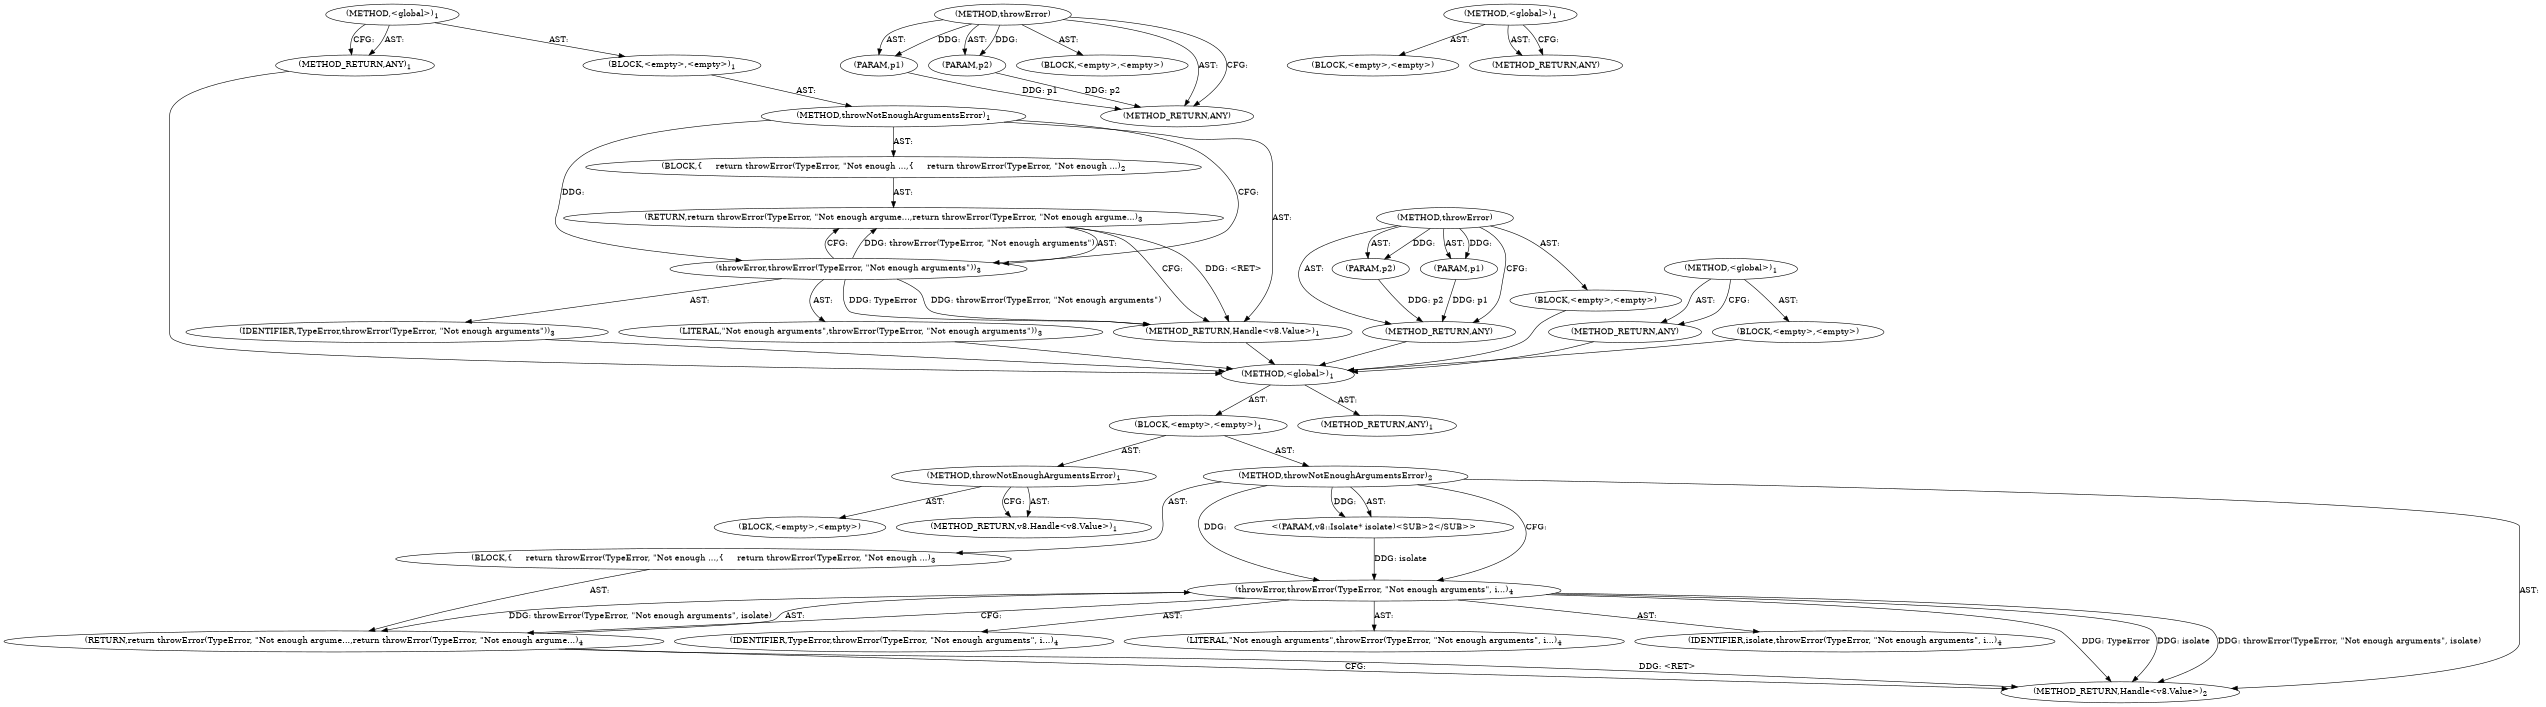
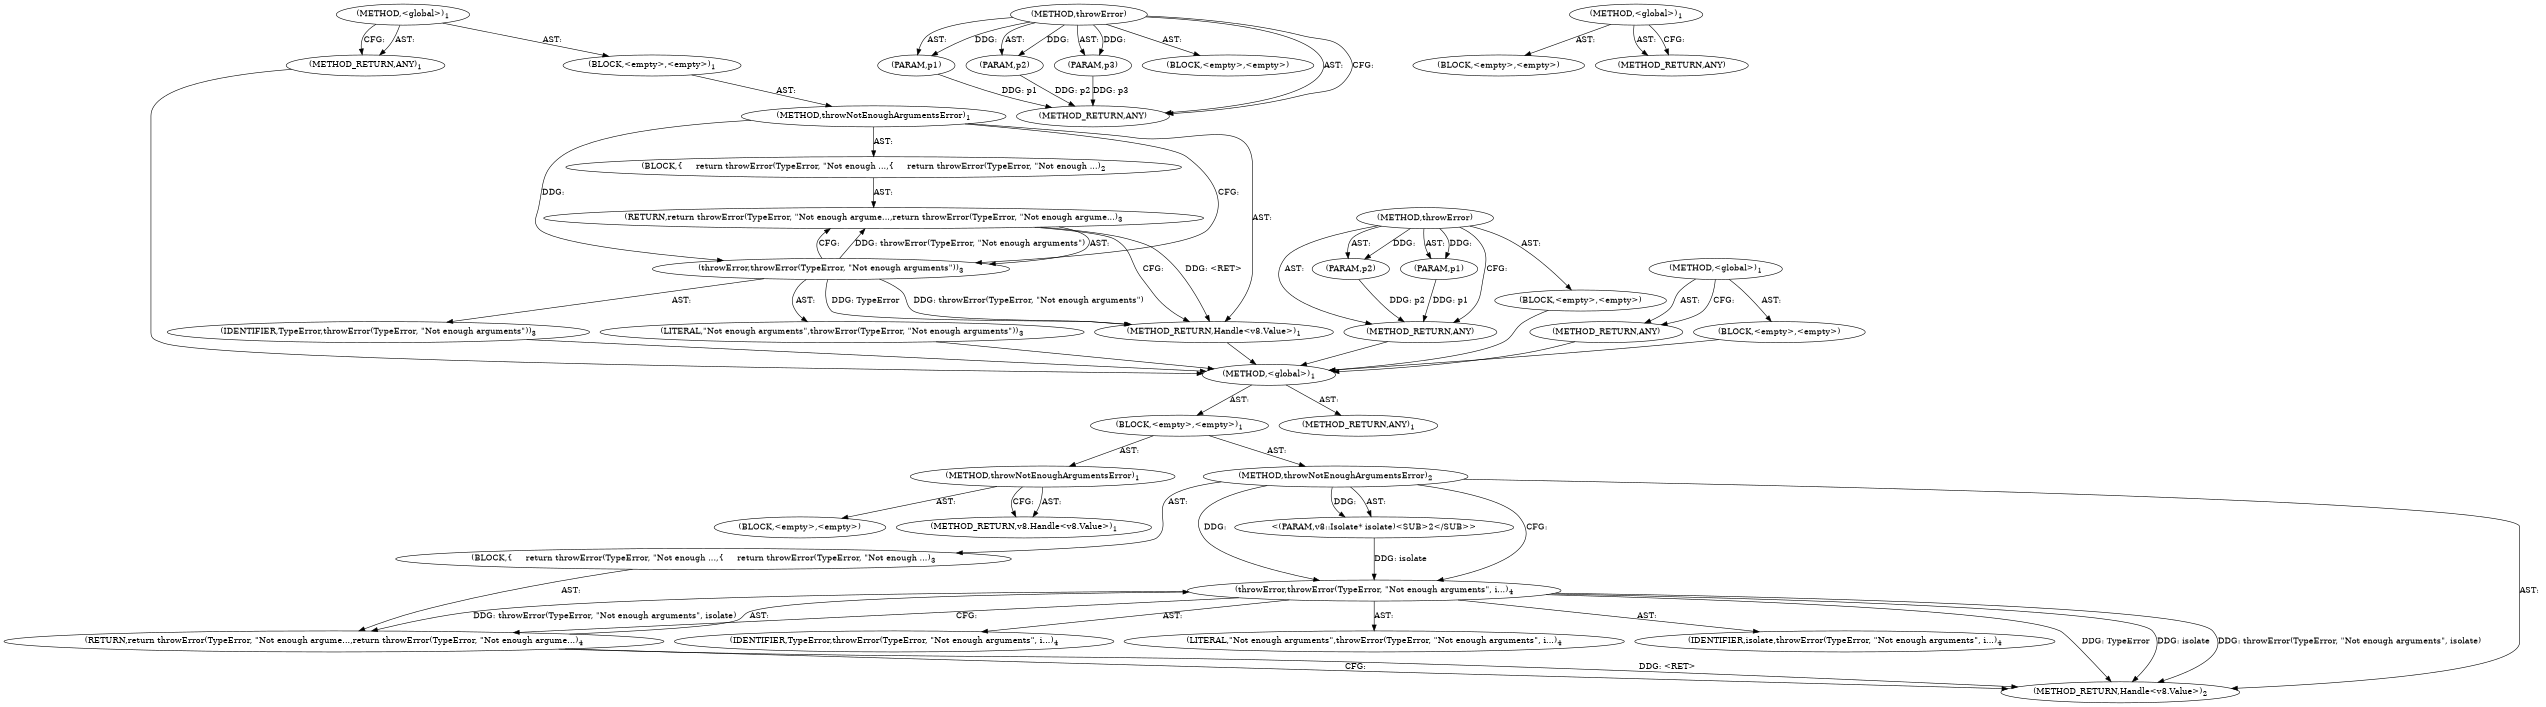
node "(PARAM,p3)": added
